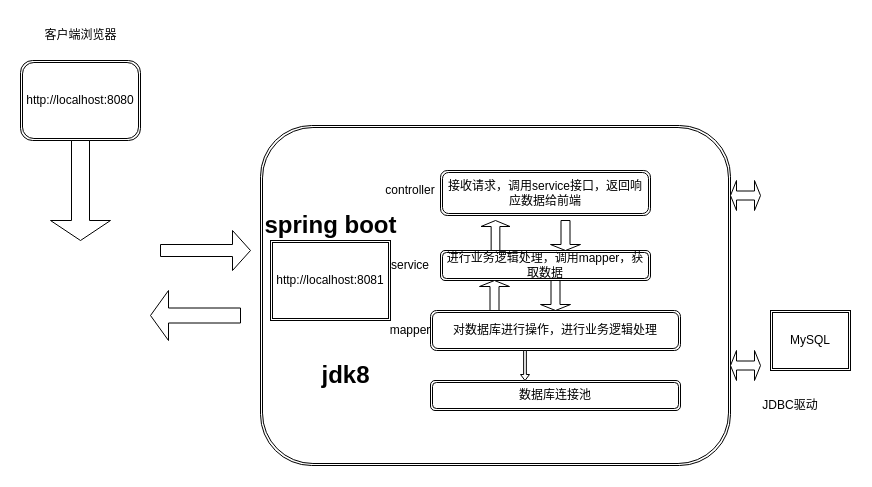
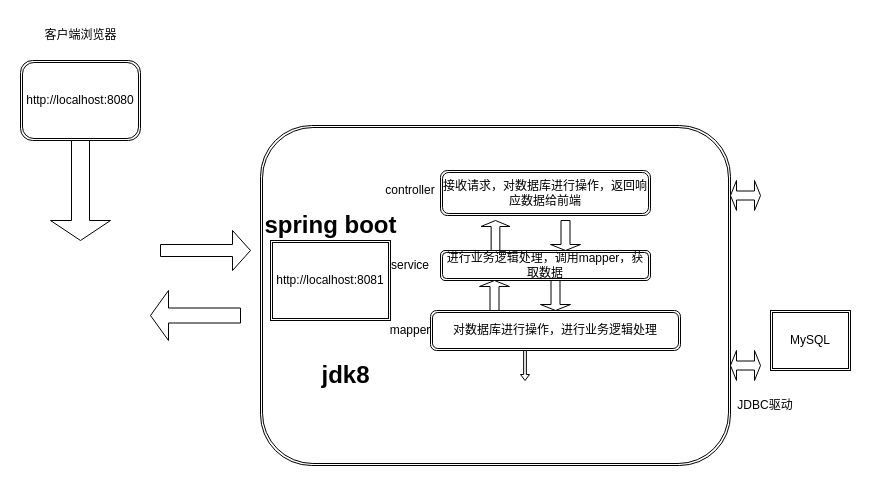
node "接收请求，调用service接口，返回响应数据给前端": label "接收请求，调用service接口，返回响应数据给前端" -> "接收请求，对数据库进行操作，返回响应数据给前端"
node "数据库连接池": removed
node "JDBC驱动": moved (791, 406) -> (766, 406)
